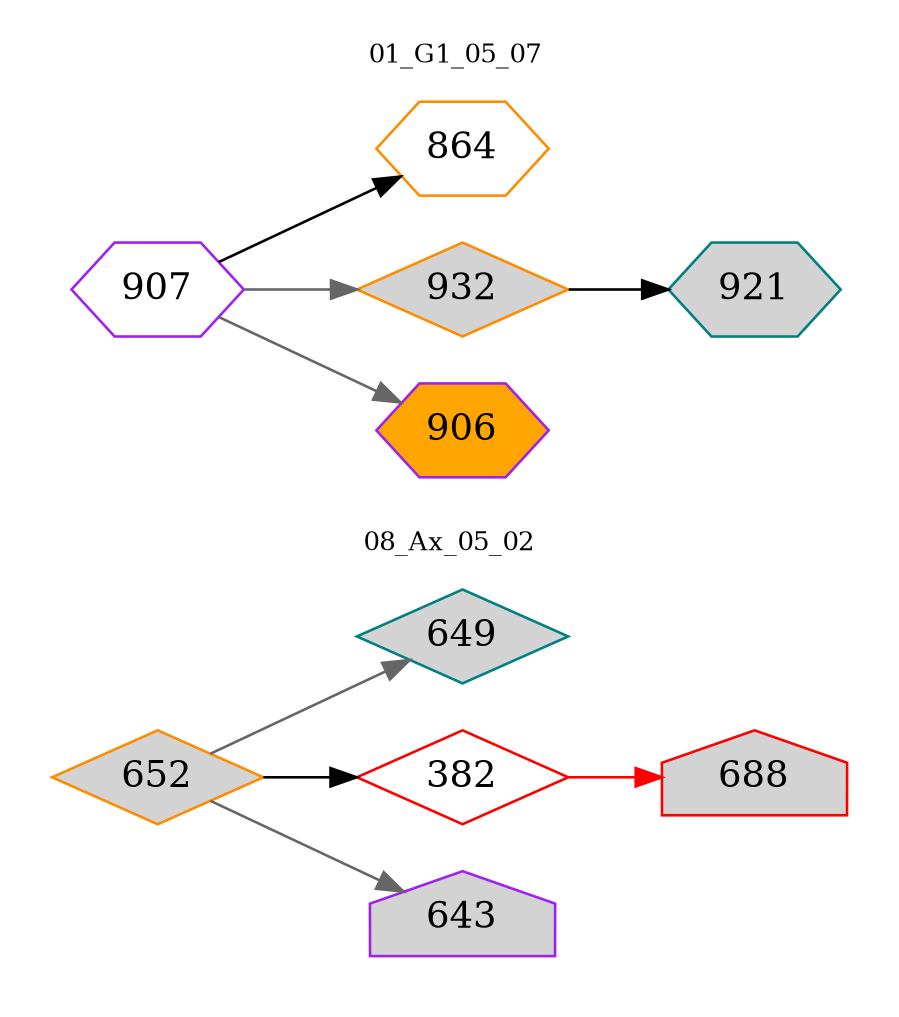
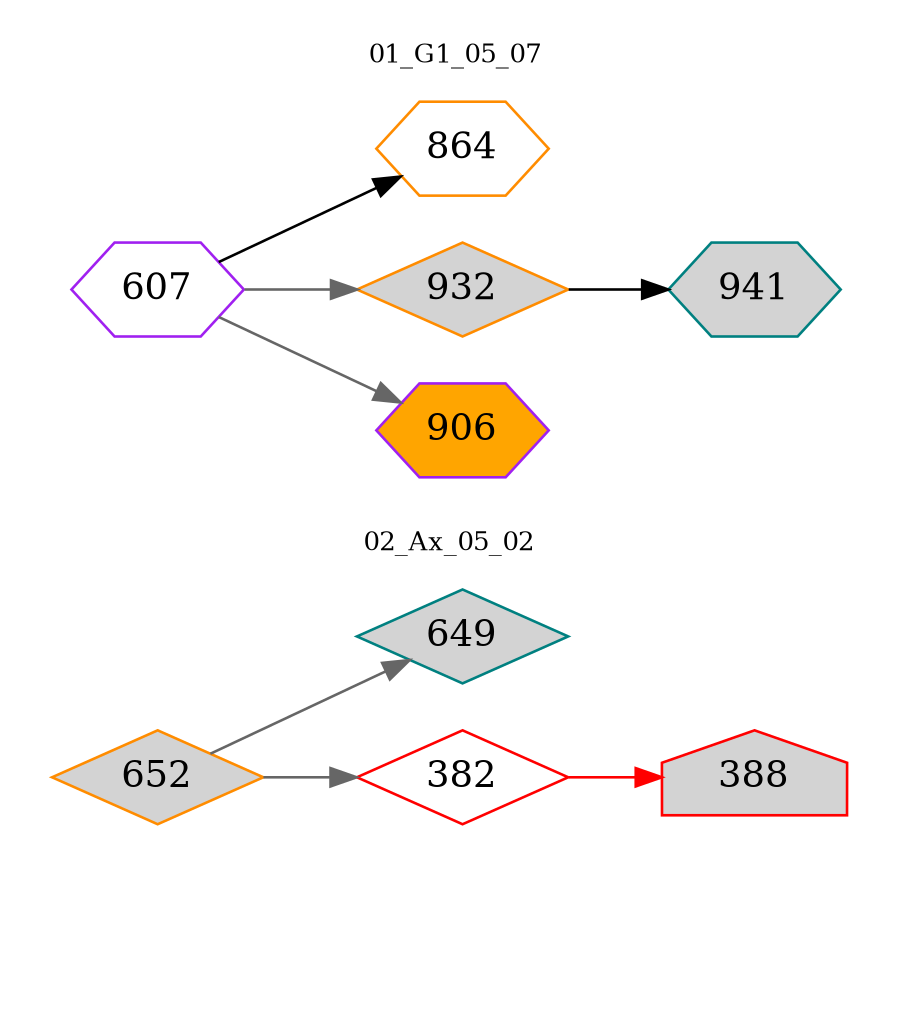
node "907": label "907" -> "607"
node "921": label "921" -> "941"
cluster "08_Ax_05_02": label "08_Ax_05_02" -> "02_Ax_05_02"
edge "652" -> "382": color black -> gray40
node "688": label "688" -> "388"
node "643": removed
